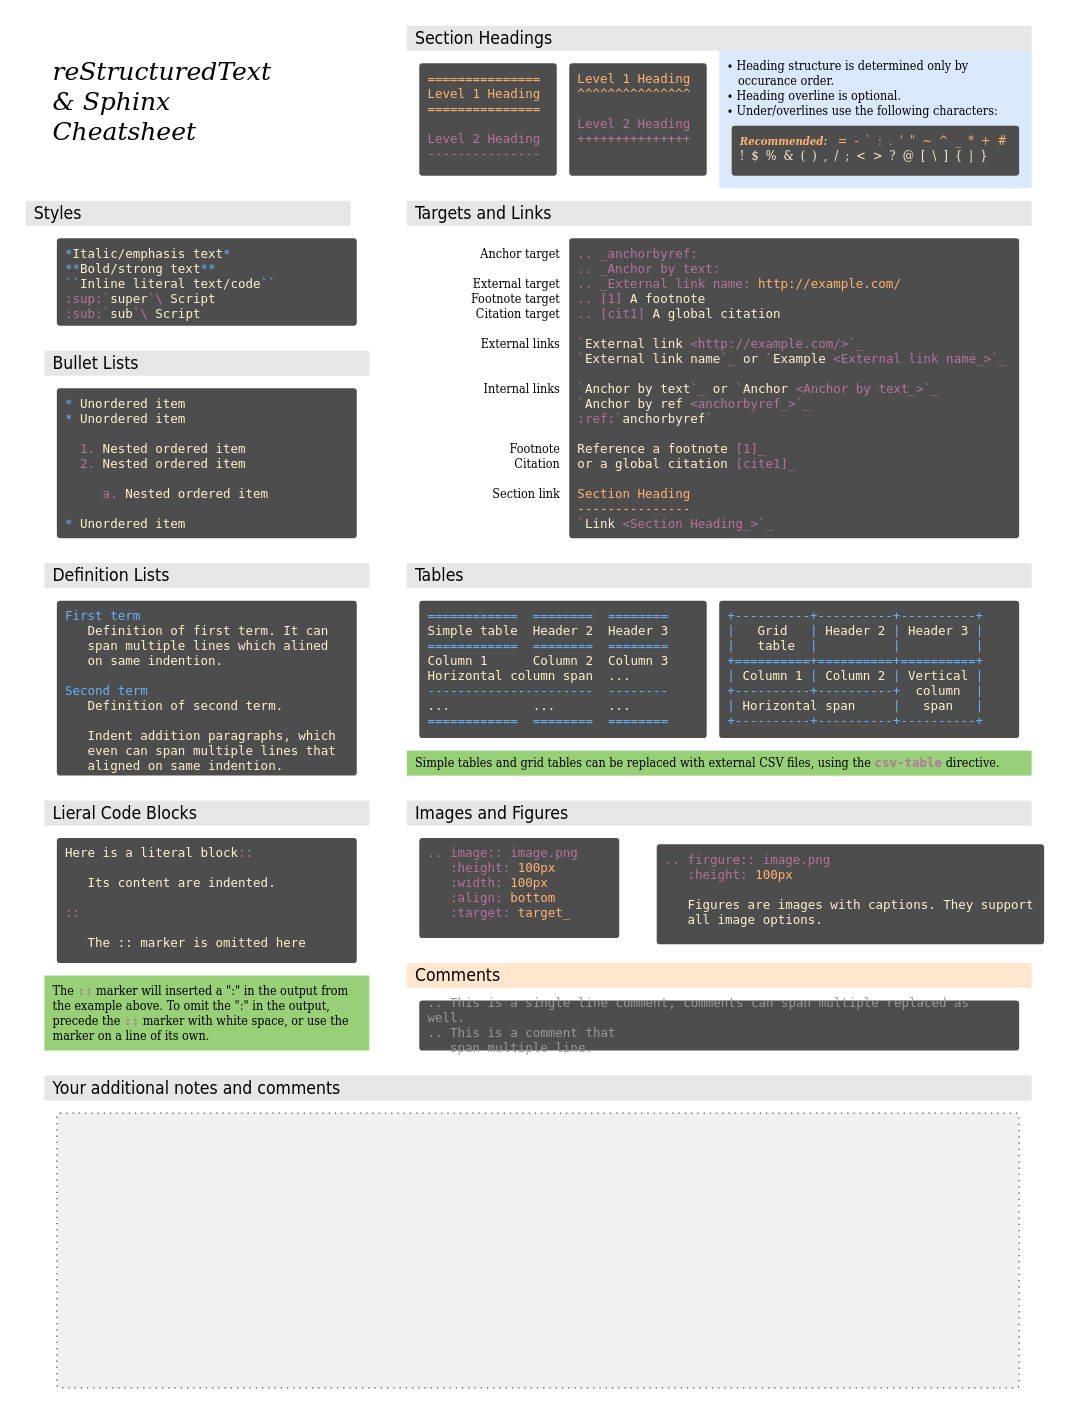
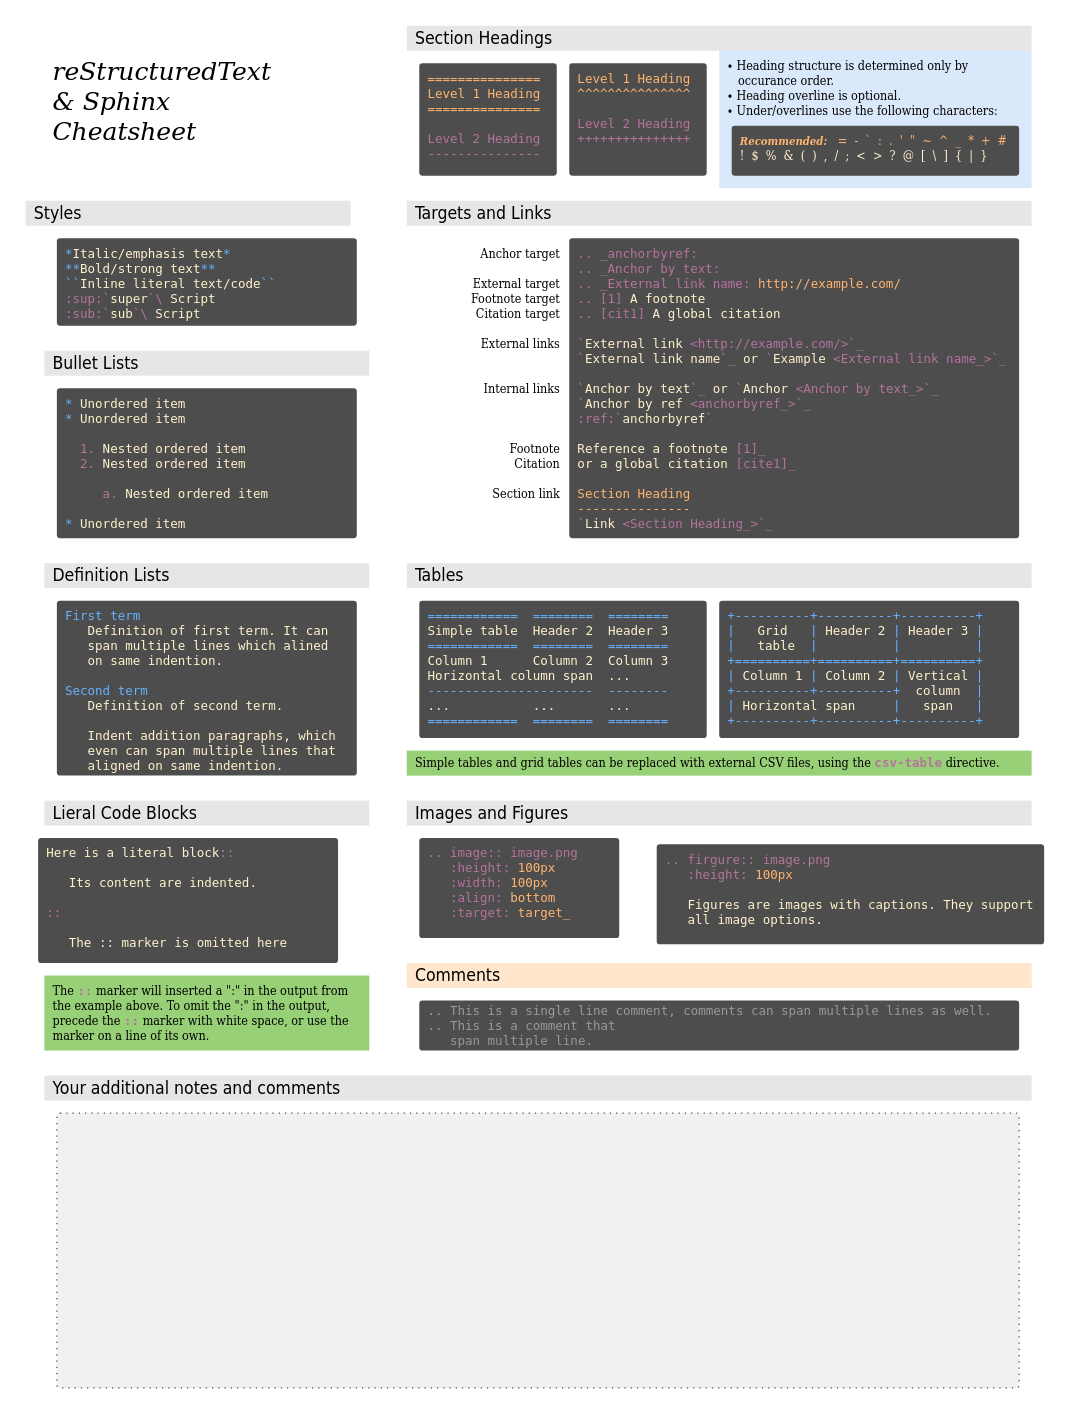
node "Here is a literal block:: Its content are indented. :: The :: marker is omitted here": moved (207, 901) -> (188, 901)
node ".. This is a single line comment, comments can span multiple replaced as well. .. This is a comment that span multiple line.": label ".. This is a single line comment, comments can span multiple replaced as well. .. This is a comment that span multiple line." -> ".. This is a single line comment, comments can span multiple lines as well. .. This is a comment that span multiple line."
